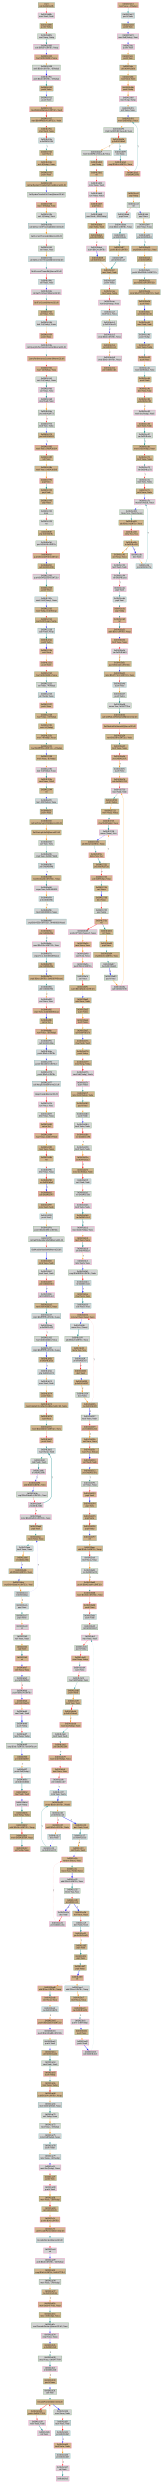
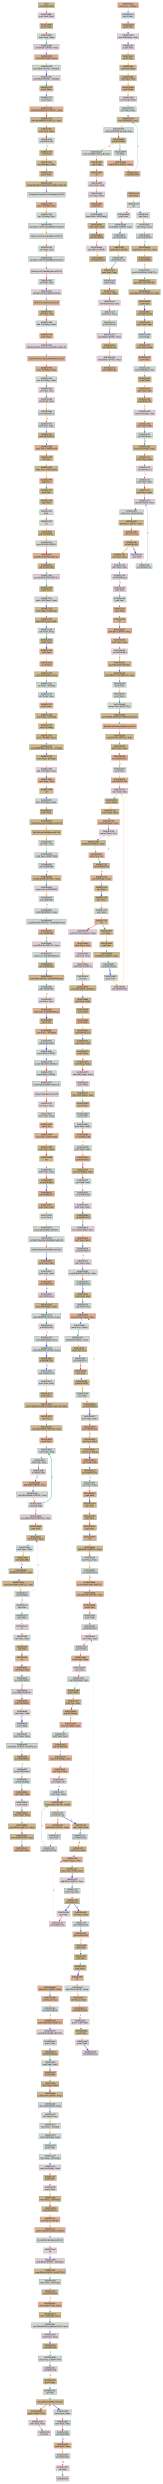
edge "0x00415de6 pushl $0x3<UINT8>" -> "0x00415de8 call 0x0041cca7": color blue -> darkorange
edge "0x0040ef6c movl $0x10b<UINT32>, %ecx" -> "0x0040ef71 cmpw %cx, 0x400018(%eax)": style bold -> dotted
